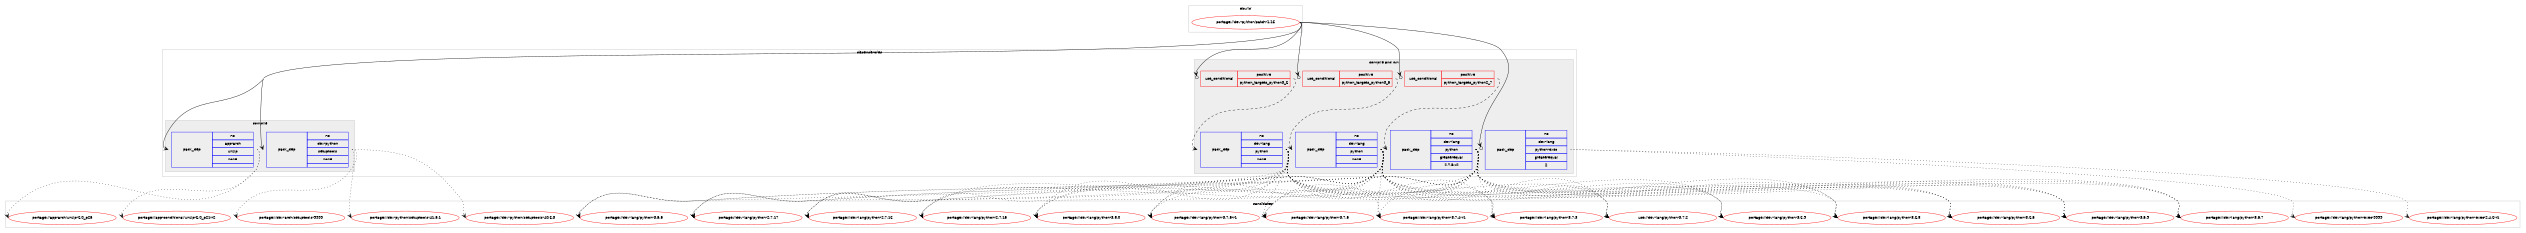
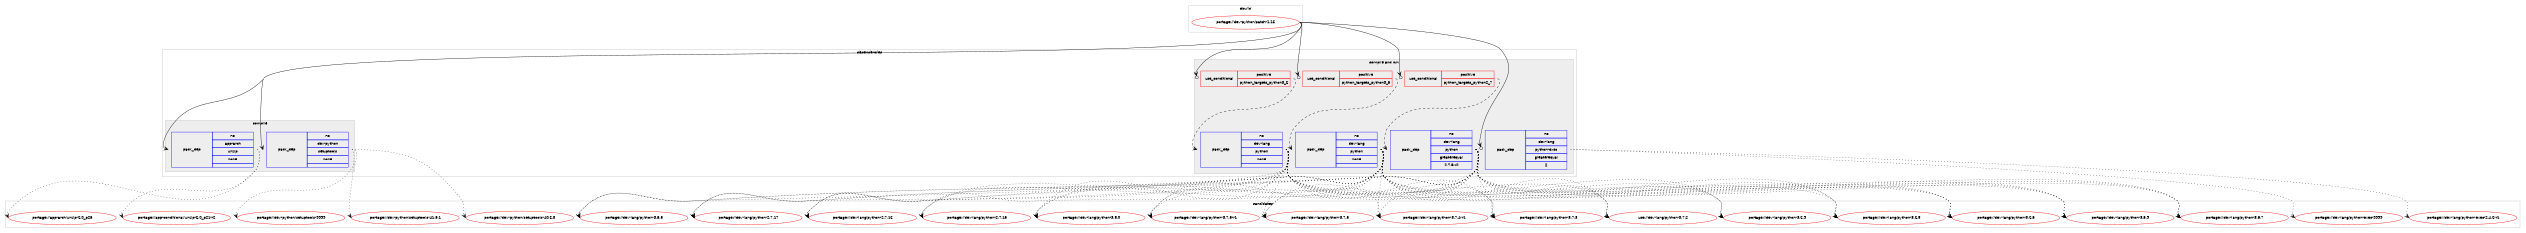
node "portage://dev-arch/setuptools-9999": label "portage://dev-arch/setuptools-9999" -> "portage://dev-python/setuptools-9999"
